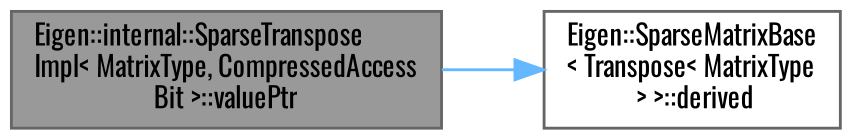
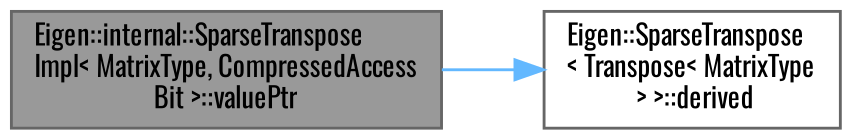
node "Eigen::SparseMatrixBase < Transpose< MatrixType > >::derived": label "Eigen::SparseMatrixBase < Transpose< MatrixType > >::derived" -> "Eigen::SparseTranspose < Transpose< MatrixType > >::derived"
